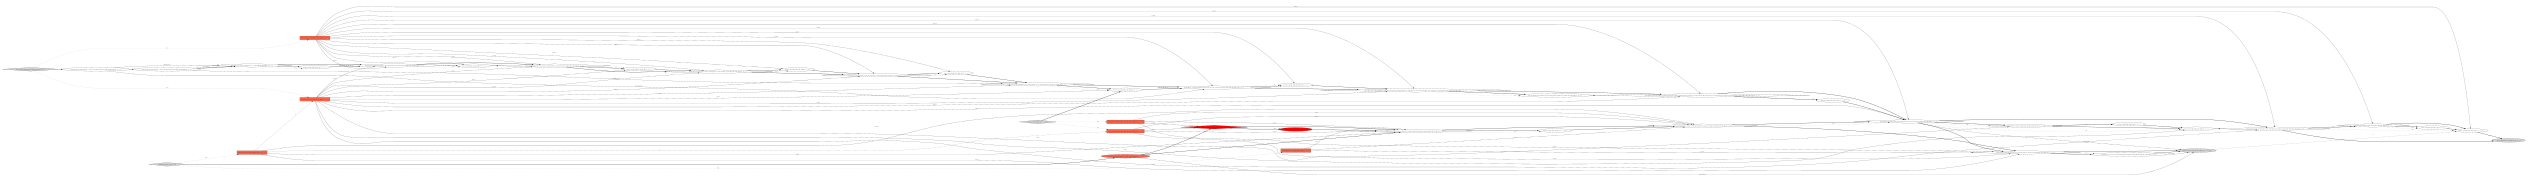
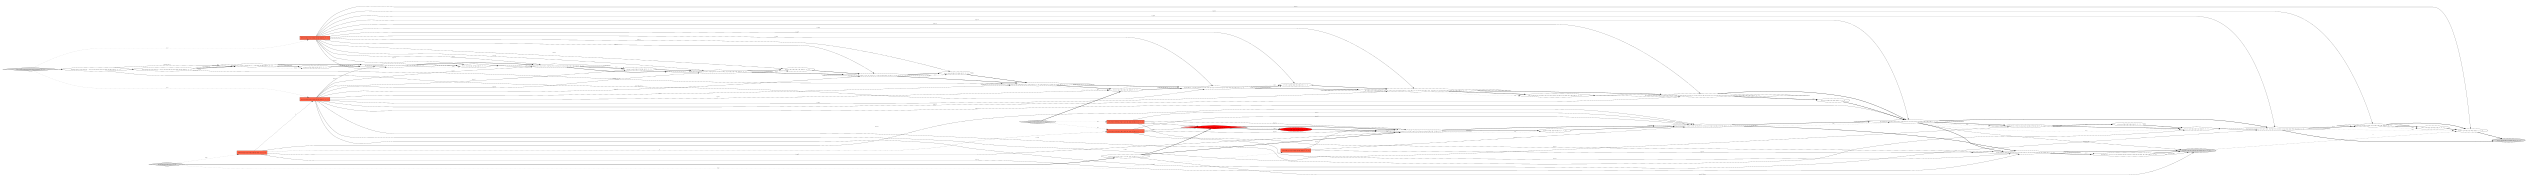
node "RelDataType resultType = null@@@3@@@['1', '1', '0']": fillcolor tomato -> white
